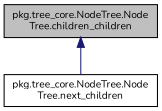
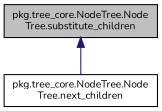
node "pkg.tree_core.NodeTree.Node Tree.children_children": label "pkg.tree_core.NodeTree.Node Tree.children_children" -> "pkg.tree_core.NodeTree.Node Tree.substitute_children"
